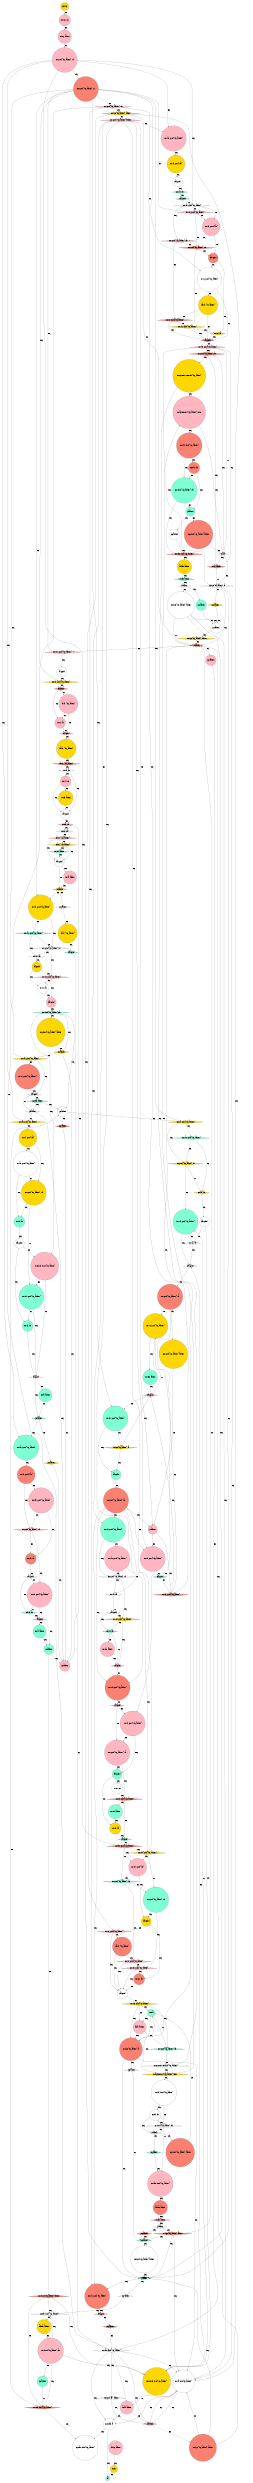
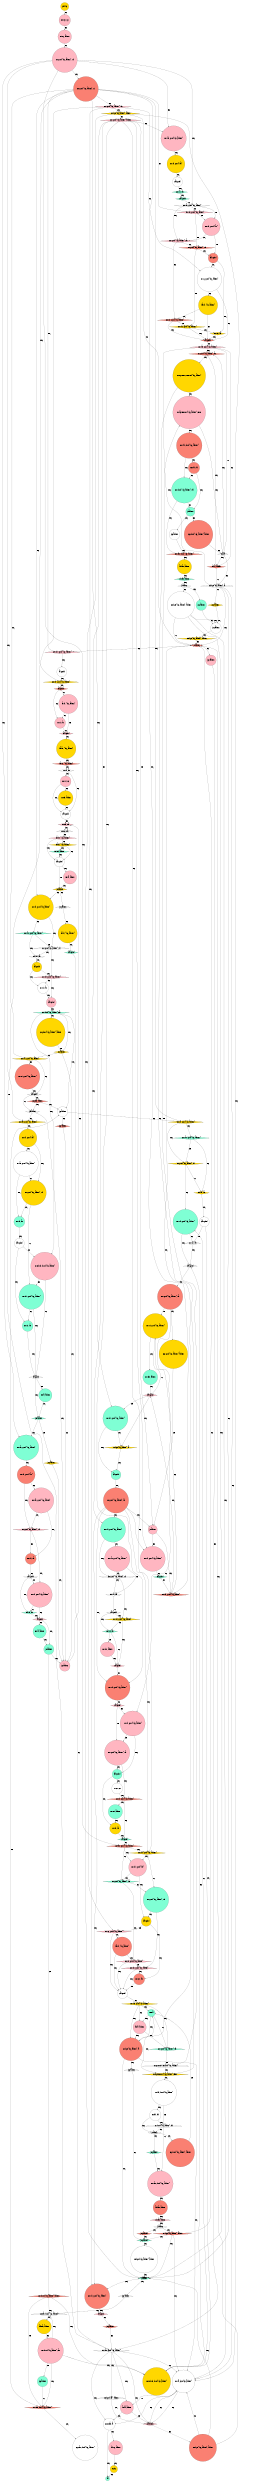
node "cmp eax , address": fillcolor aquamarine -> salmon
edge "movzx eax , al" -> "cmp eax , dword [ rbp - address ]": now "movzx eax , al" -> "add rsp , address"
